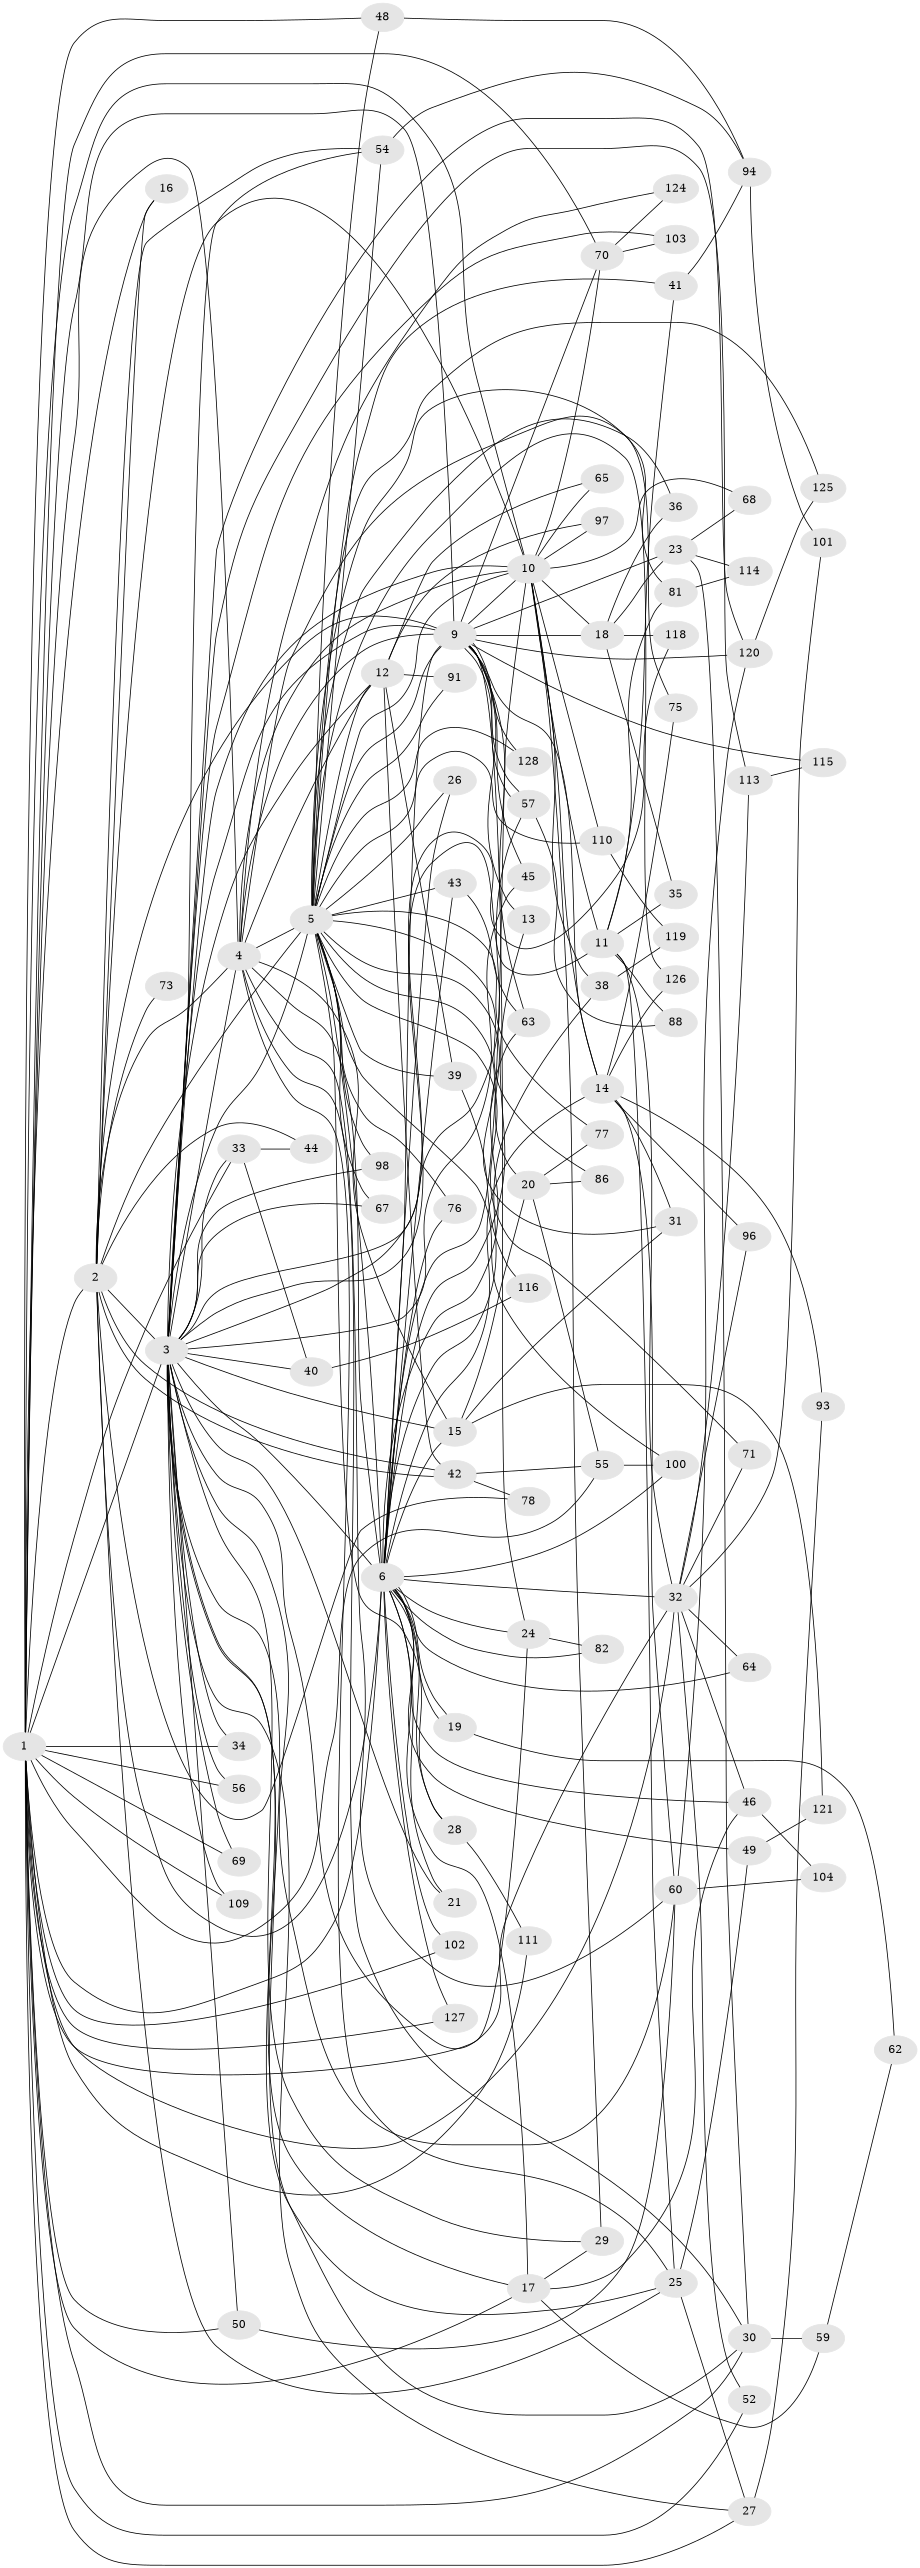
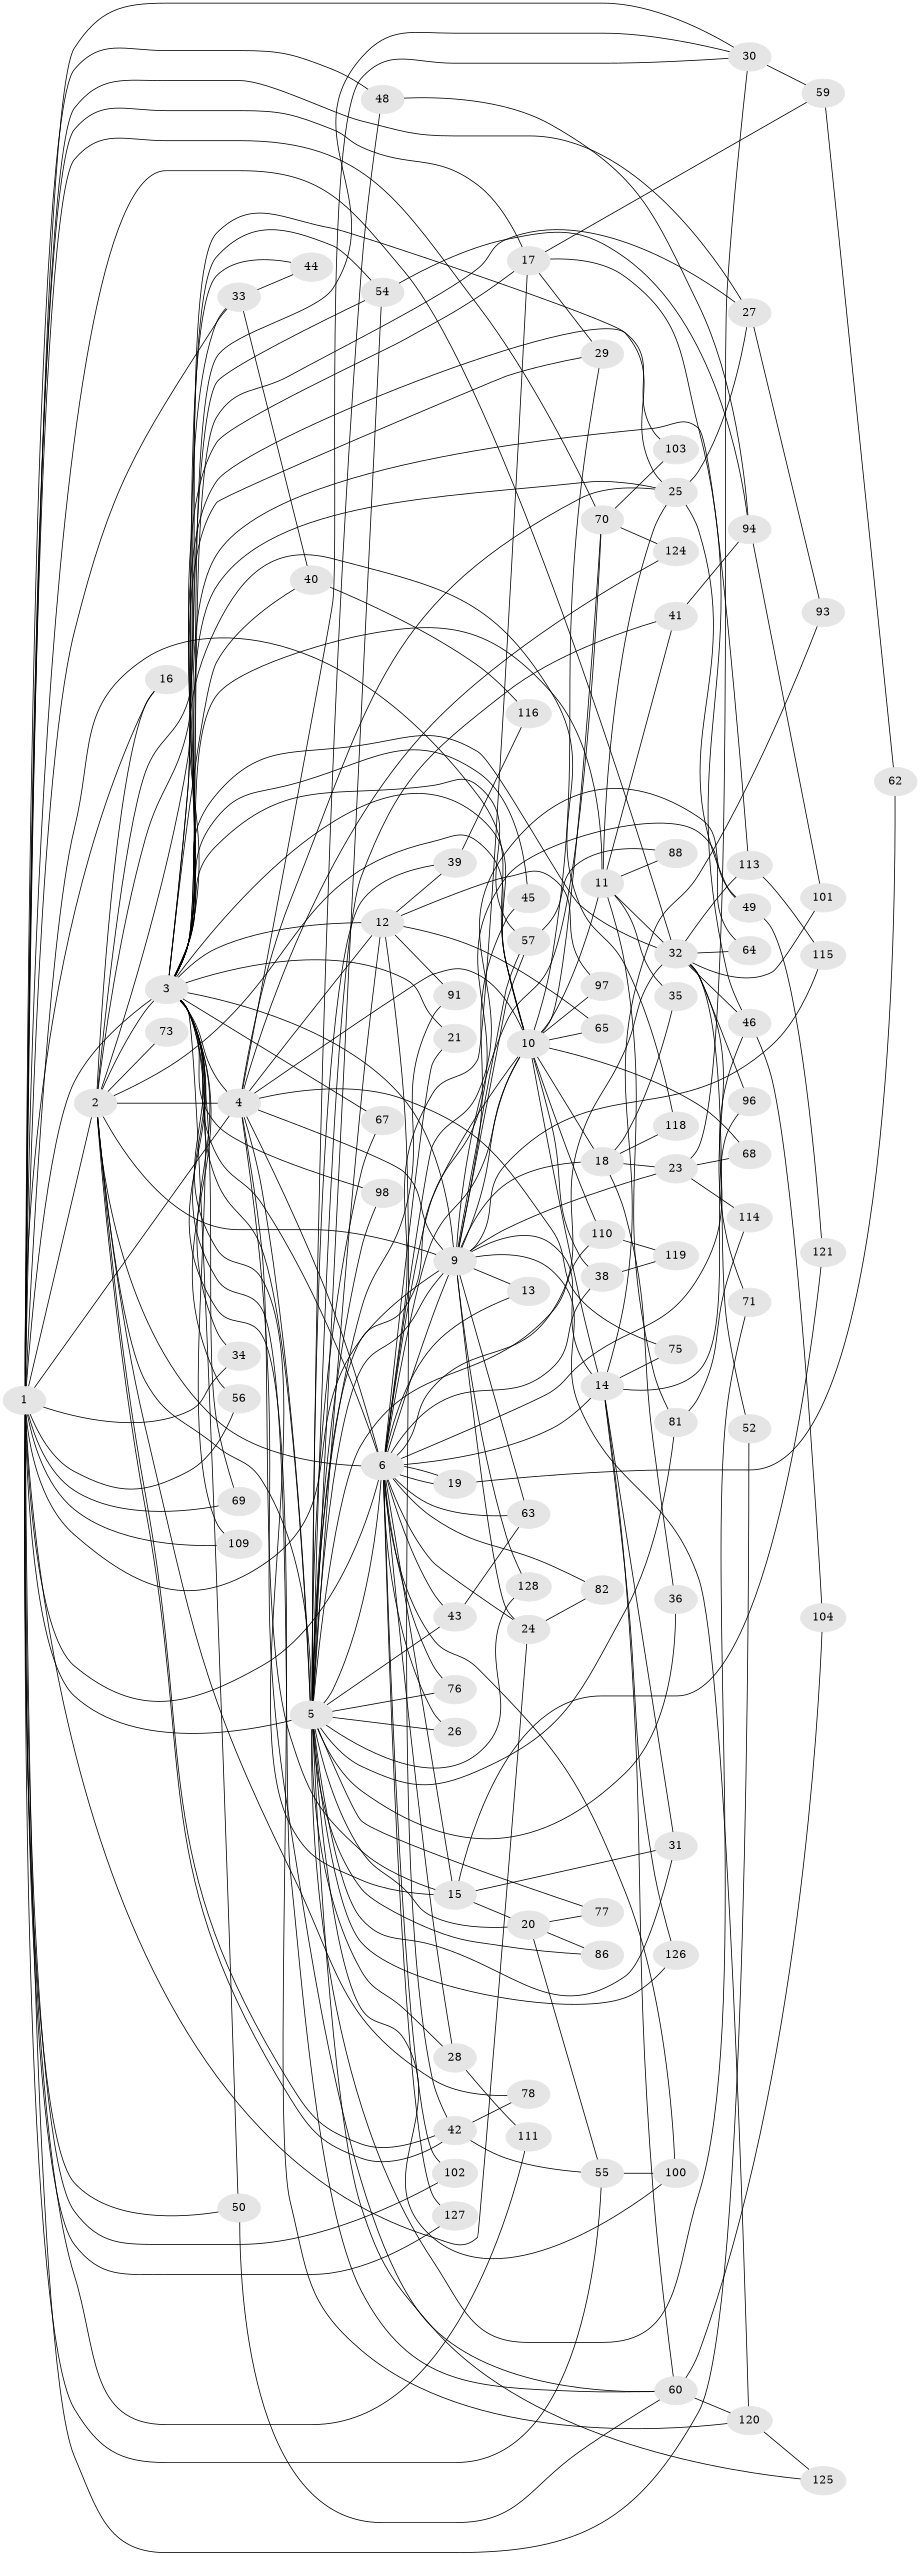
edge "1" -- "5": added
